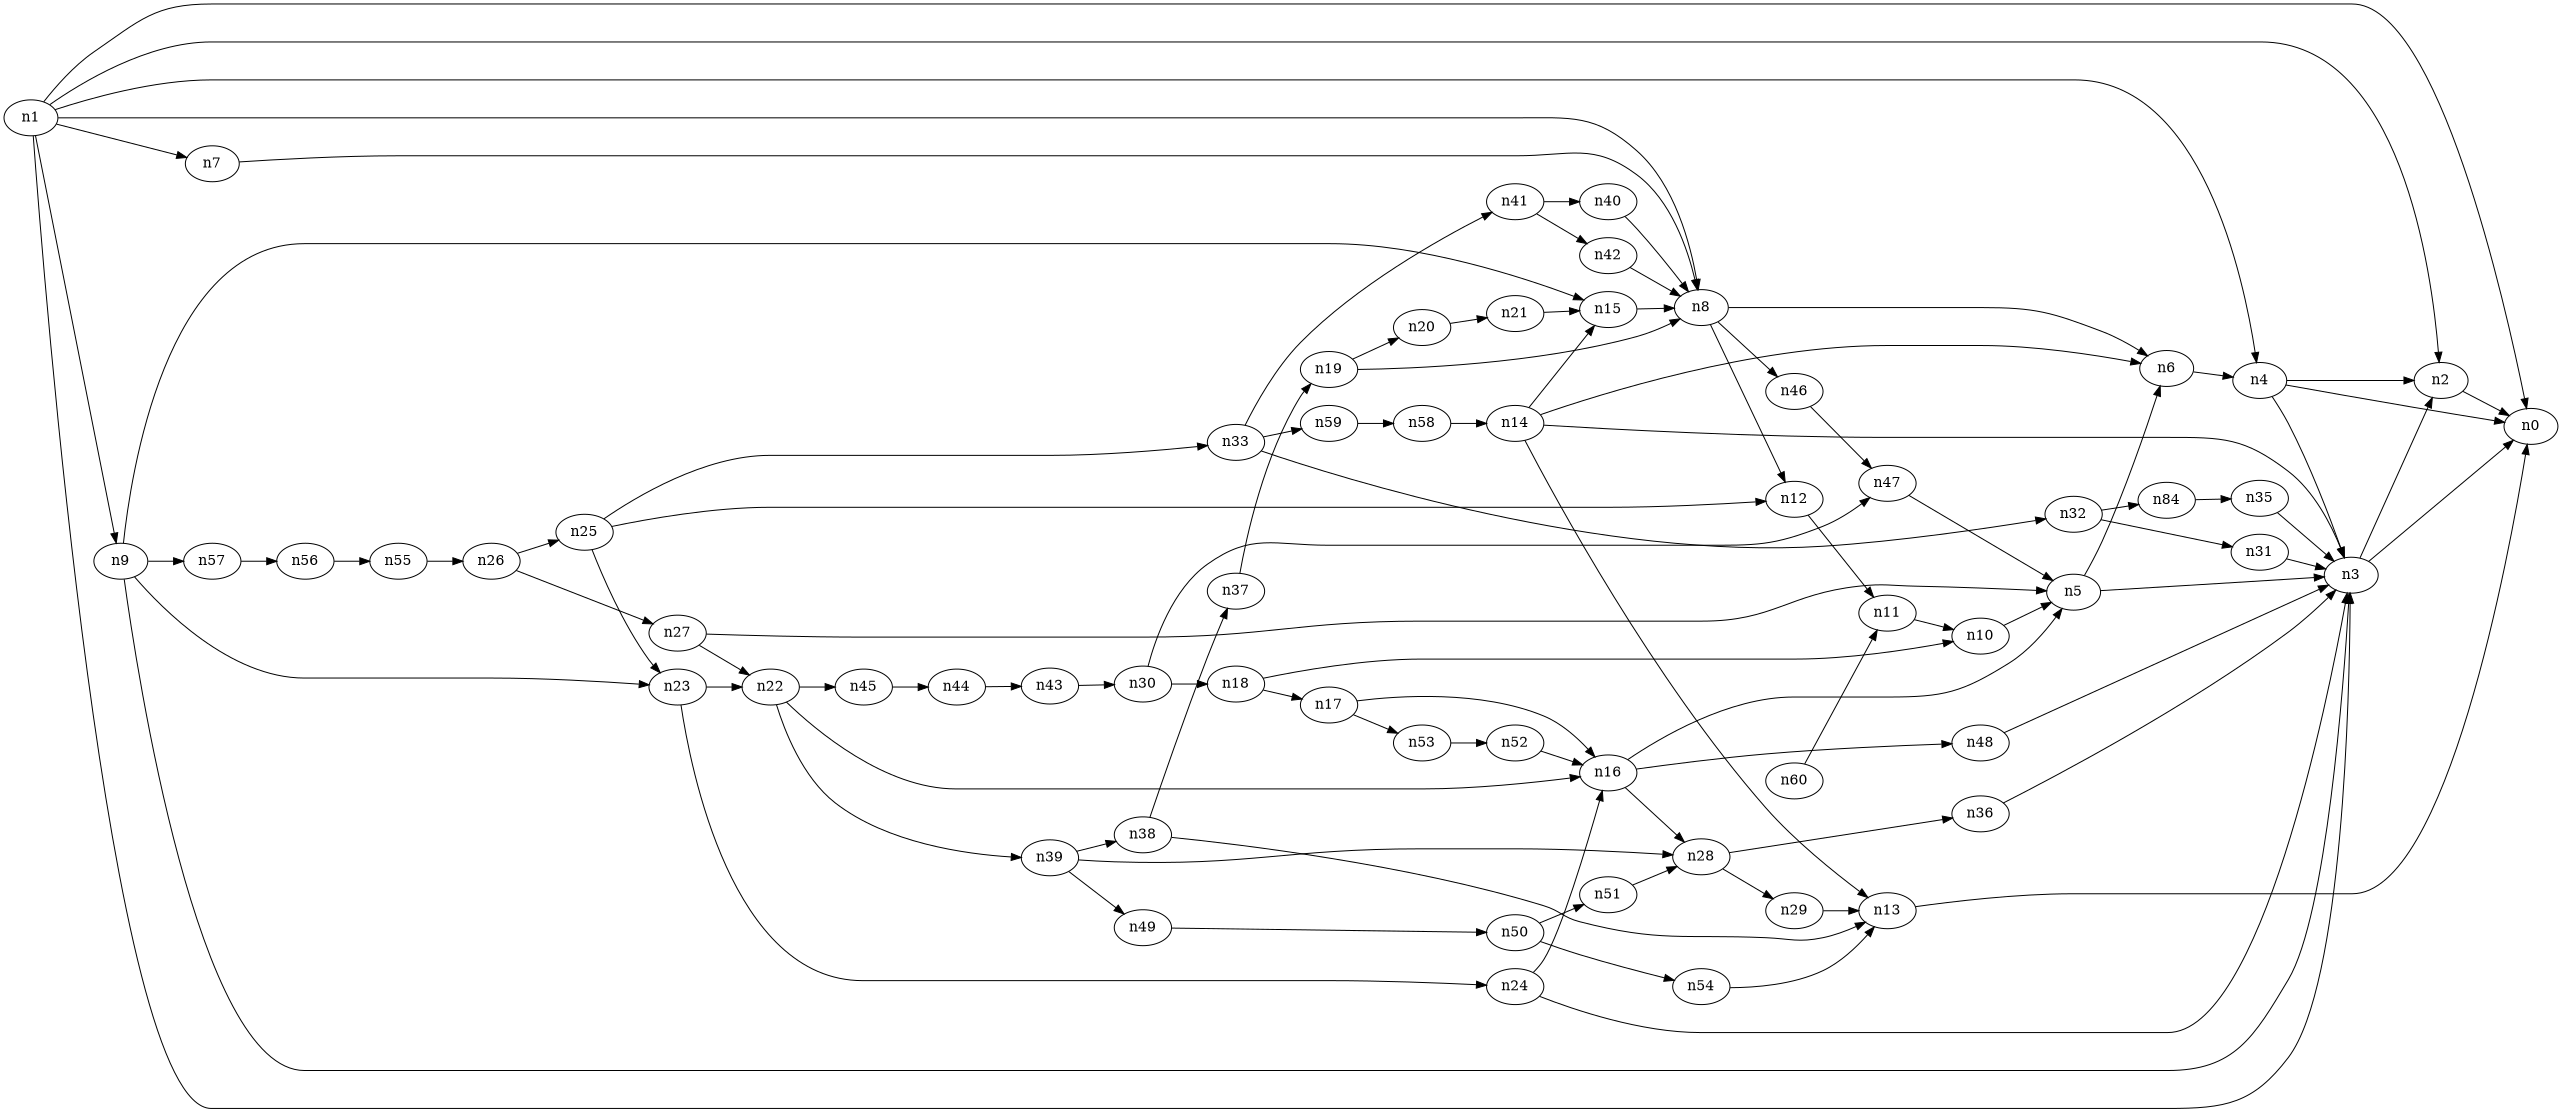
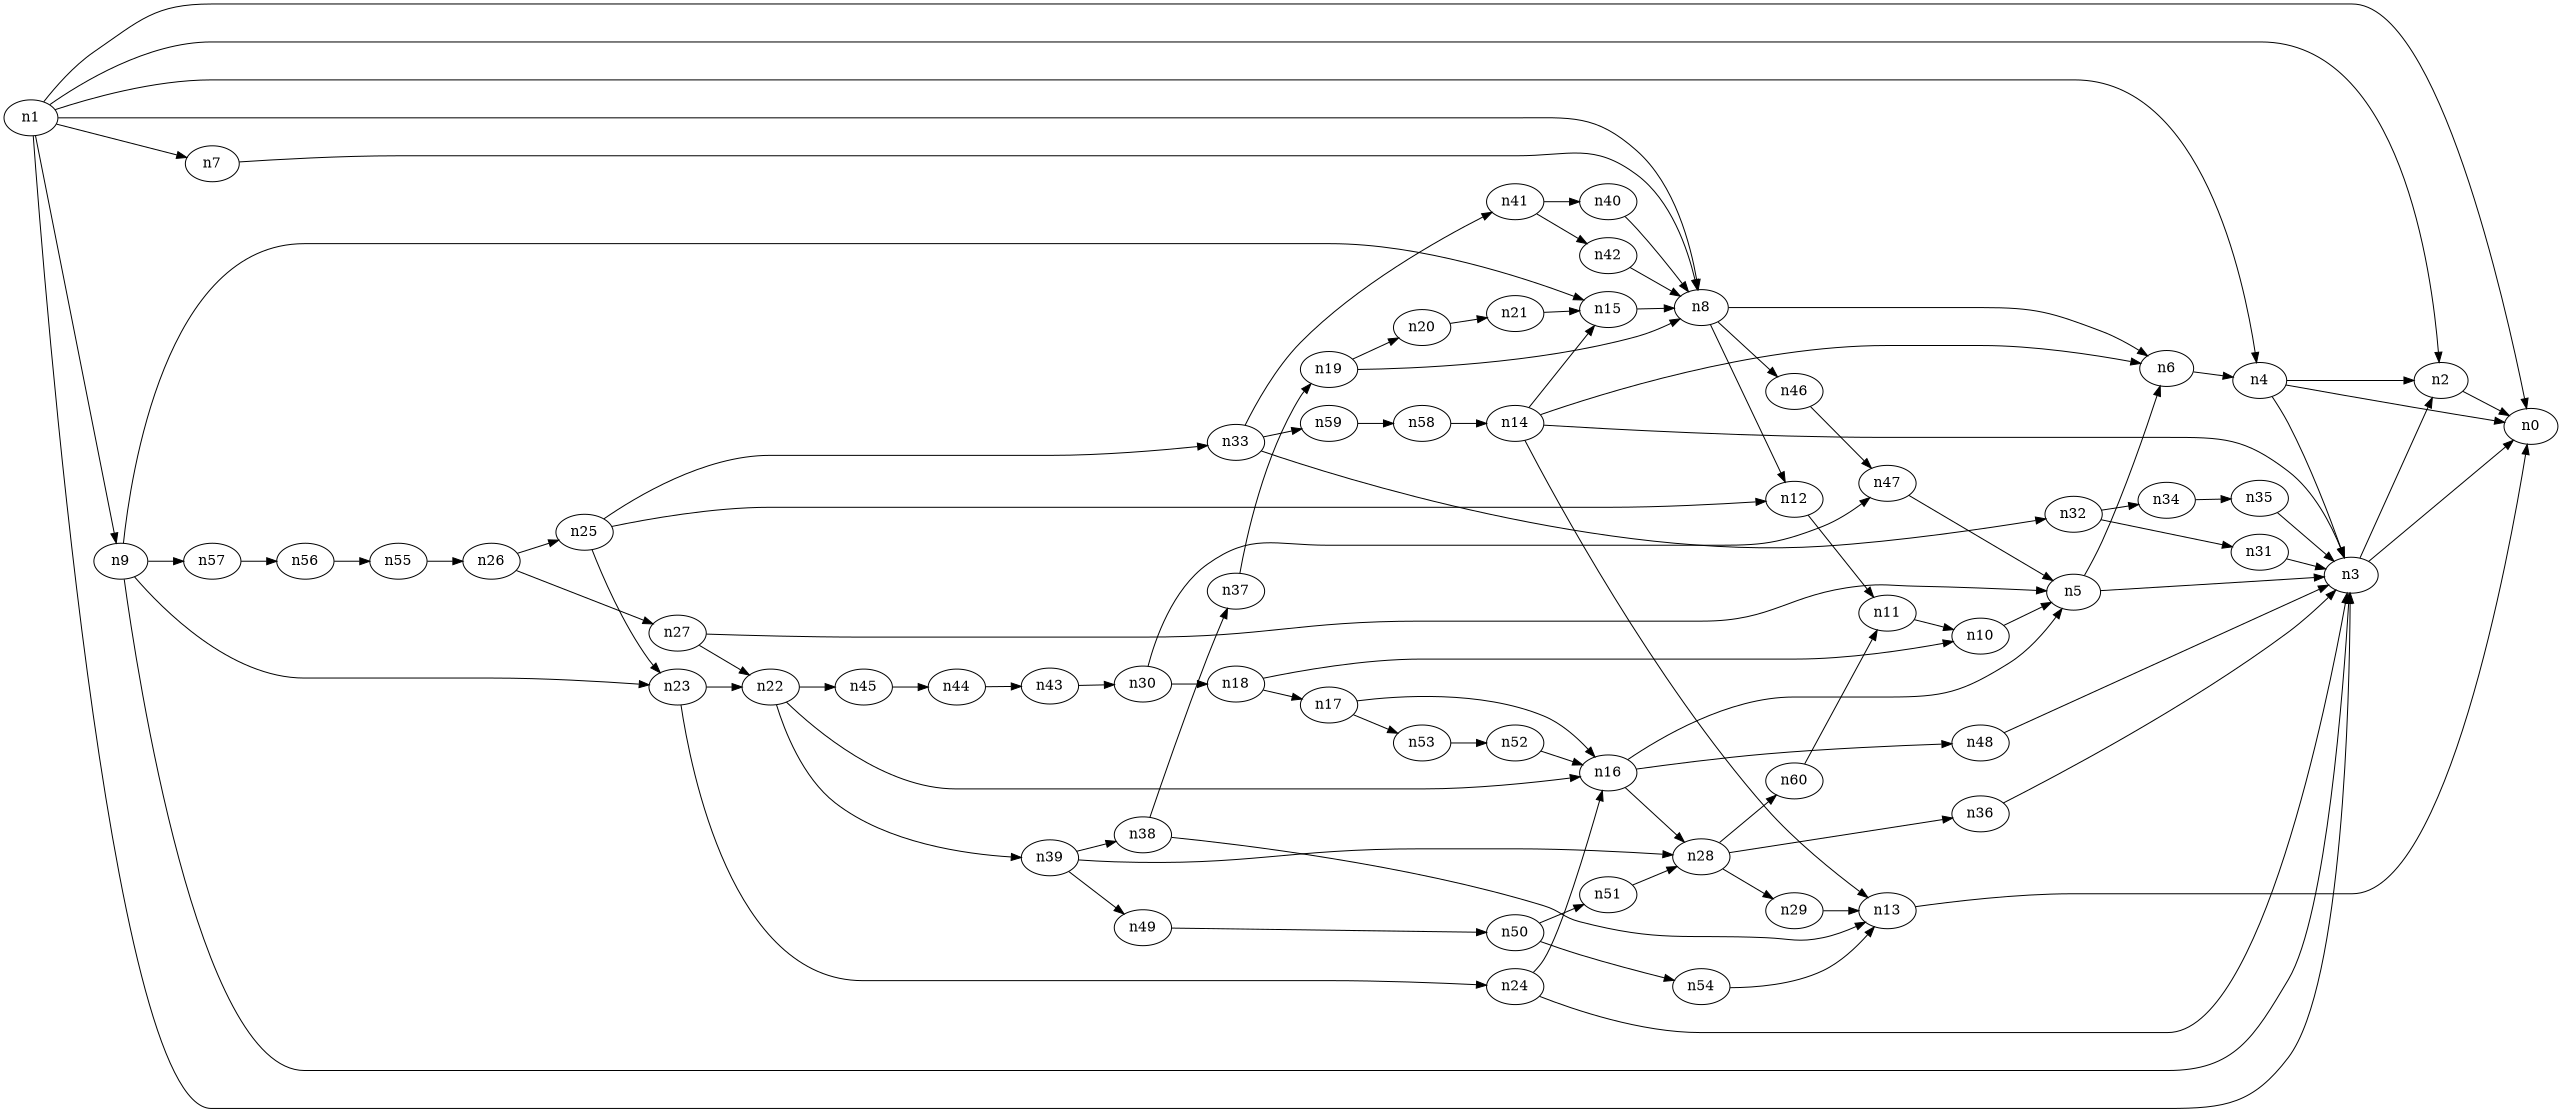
node "n84": label "n84" -> "n34"
edge "n28" -> "n60": added
